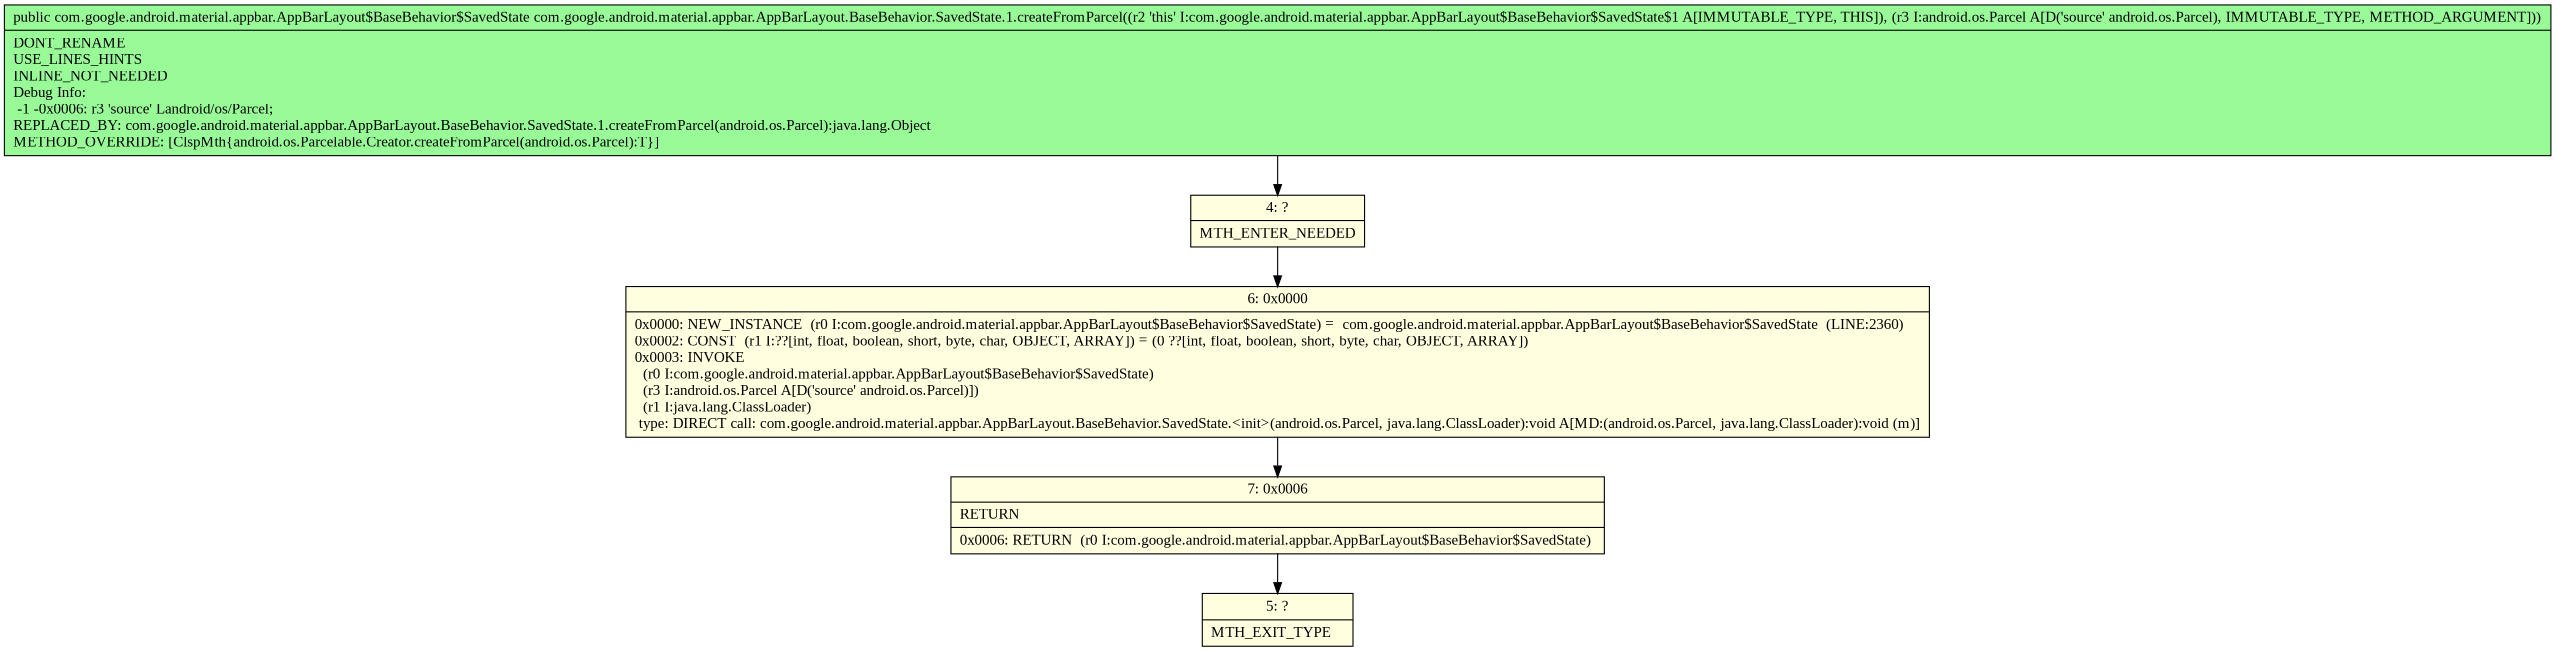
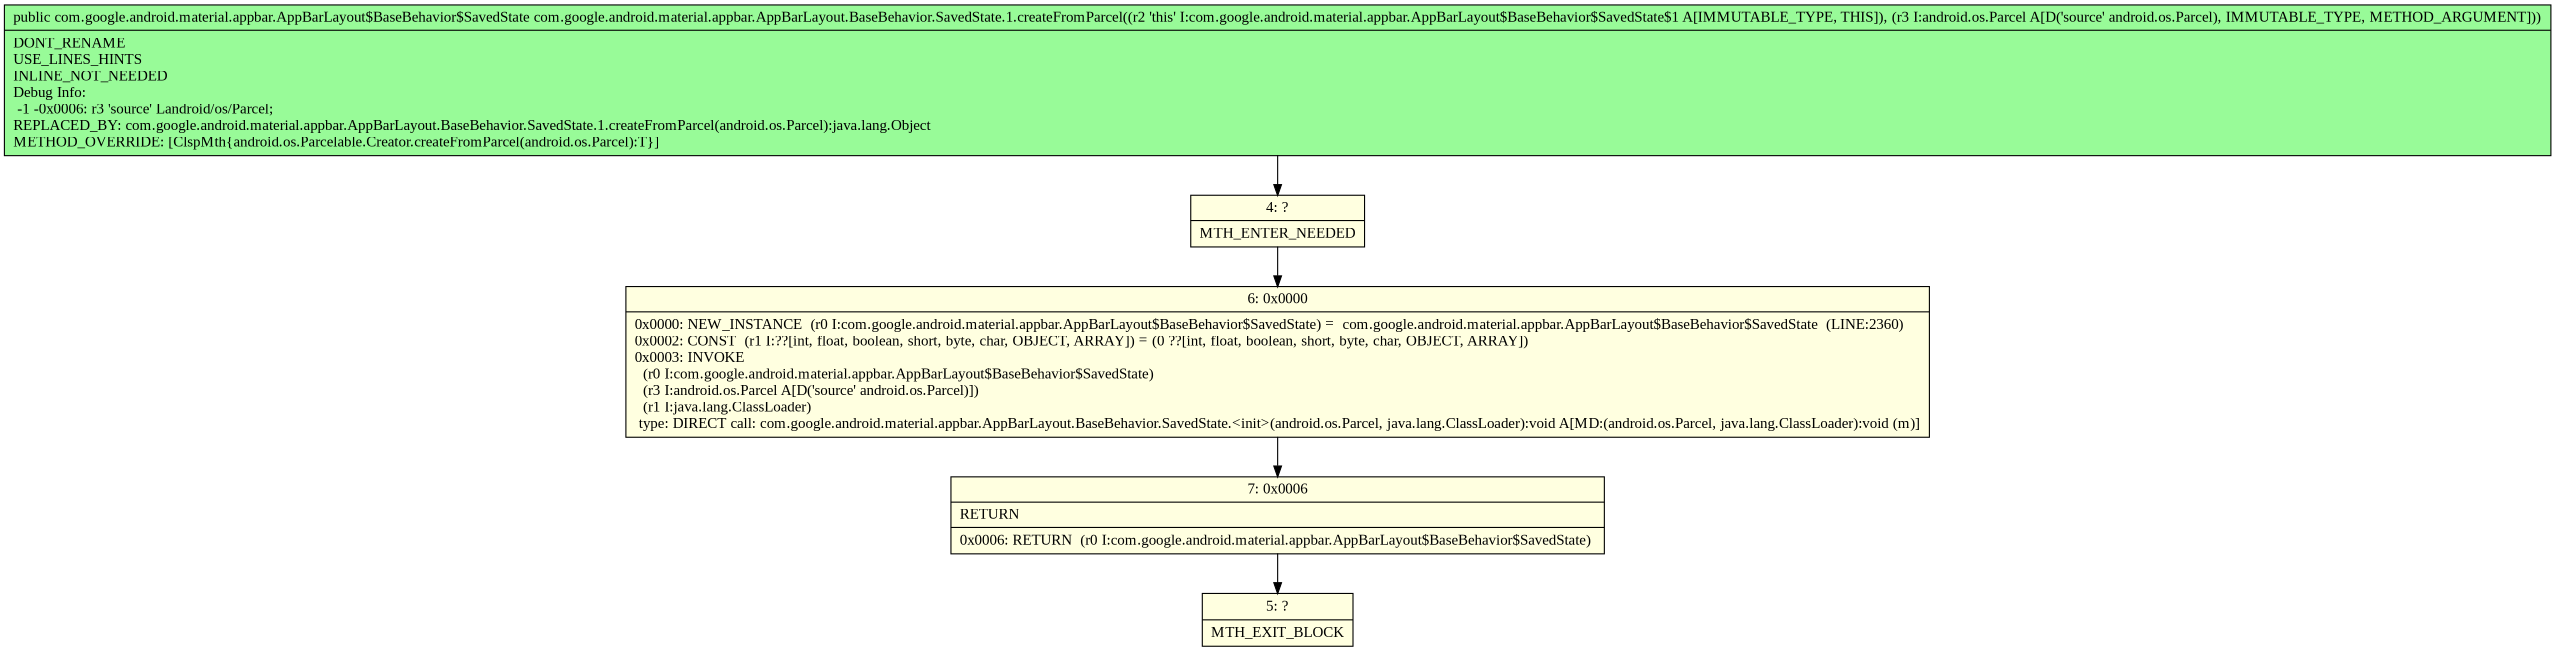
node "5: ?": text "MTH_EXIT_TYPE" -> "MTH_EXIT_BLOCK"
